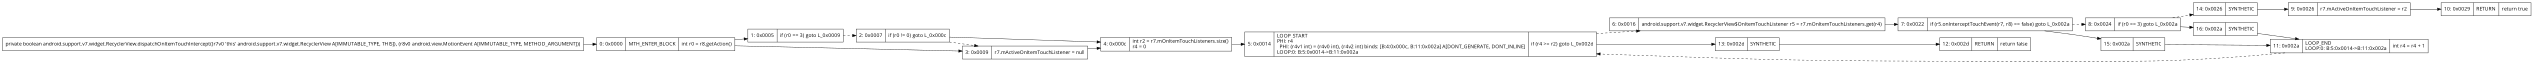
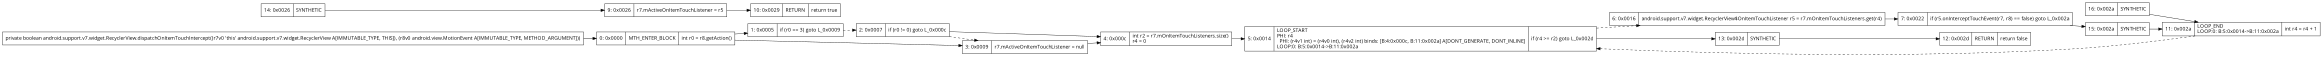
node "9: 0x0026": text "r7.mActiveOnItemTouchListener = r2" -> "r7.mActiveOnItemTouchListener = r5"
node "8: 0x0024": removed
